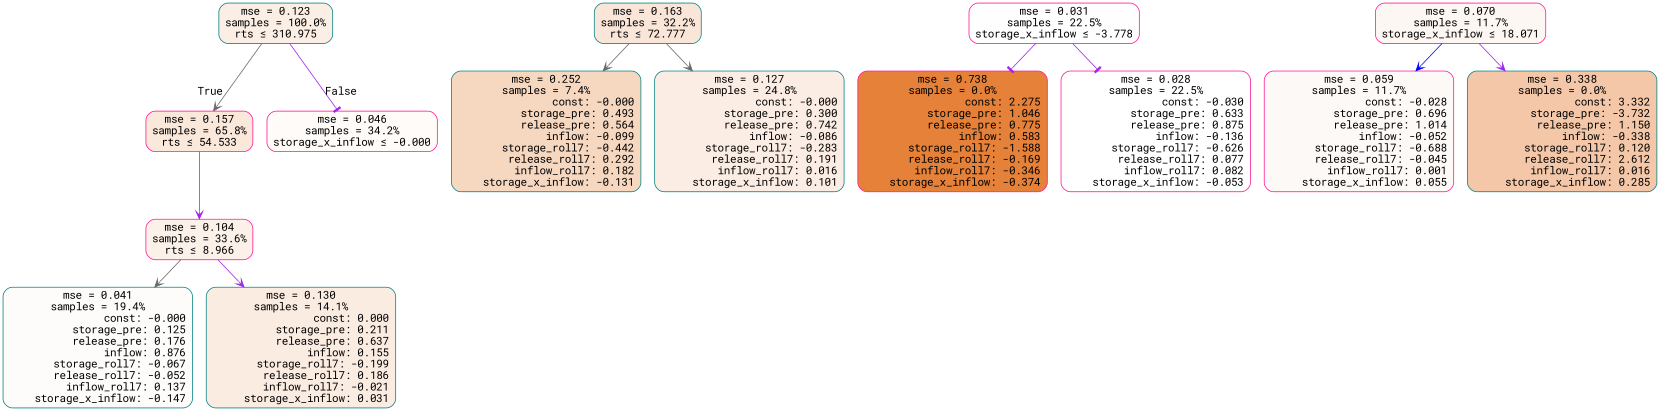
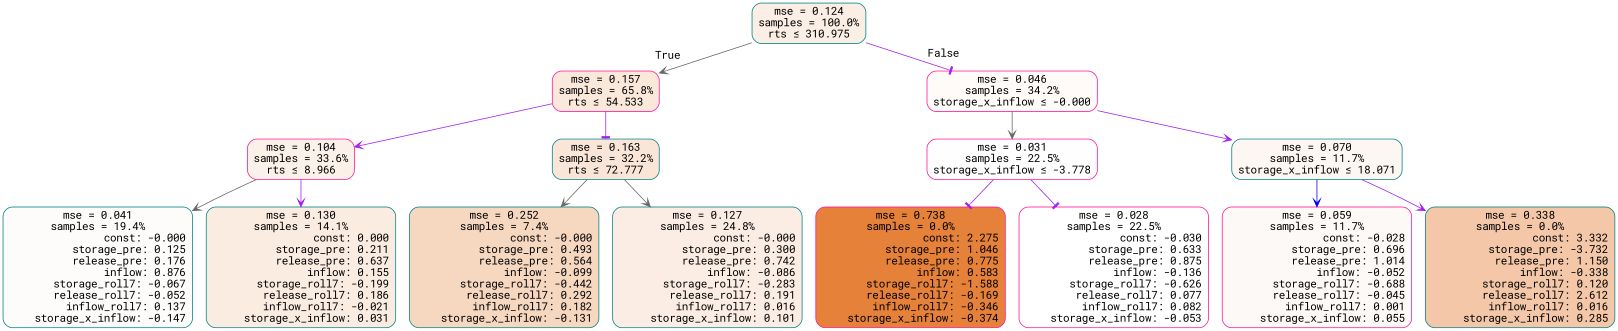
node "mse = 0.123 samples = 100.0% rts ≤ 310.975": label "mse = 0.123 samples = 100.0% rts ≤ 310.975" -> "mse = 0.124 samples = 100.0% rts ≤ 310.975"
node "mse = 0.070 samples = 11.7% storage_x_inflow ≤ 18.071": color deeppink -> teal
edge "mse = 0.046 samples = 34.2% storage_x_inflow ≤ -0.000" -> "mse = 0.031 samples = 22.5% storage_x_inflow ≤ -3.778": added
edge "mse = 0.157 samples = 65.8% rts ≤ 54.533" -> "mse = 0.163 samples = 32.2% rts ≤ 72.777": added
edge "mse = 0.046 samples = 34.2% storage_x_inflow ≤ -0.000" -> "mse = 0.070 samples = 11.7% storage_x_inflow ≤ 18.071": added
